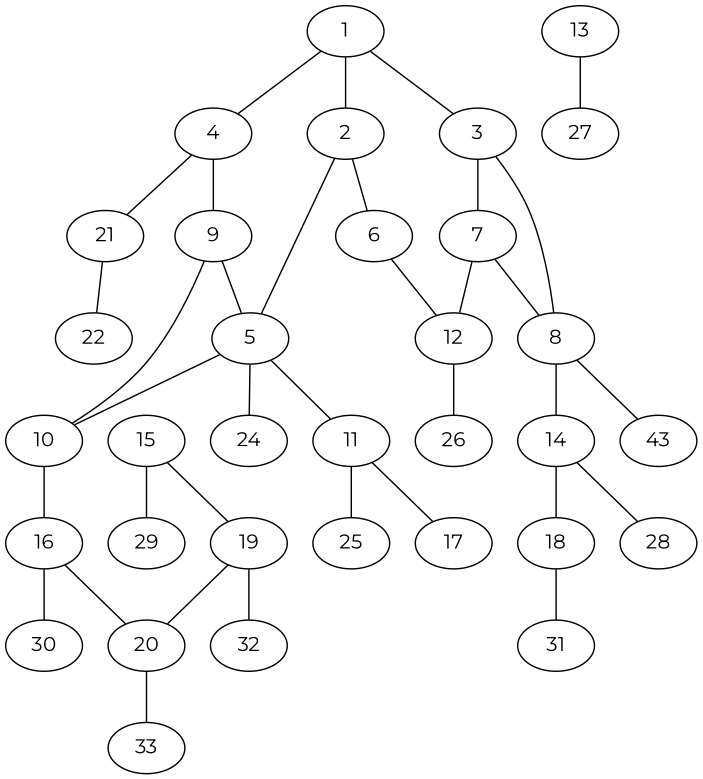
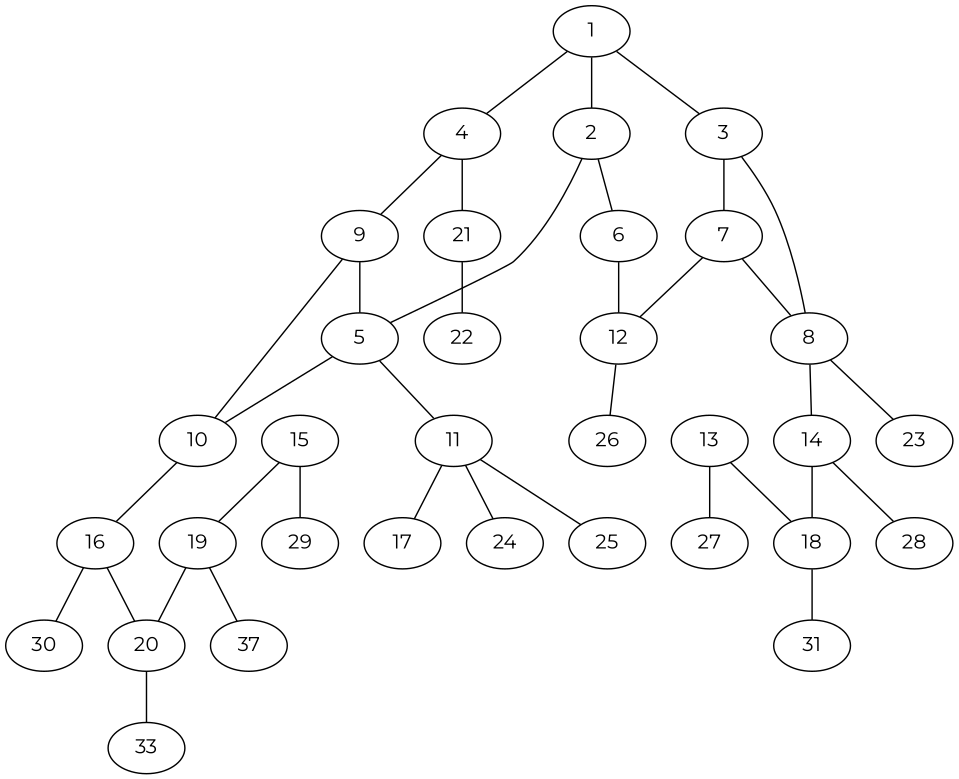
edge "5" -- "24": now "11" -- "24"
node "43": label "43" -> "23"
edge "13" -- "18": added
node "32": label "32" -> "37"
